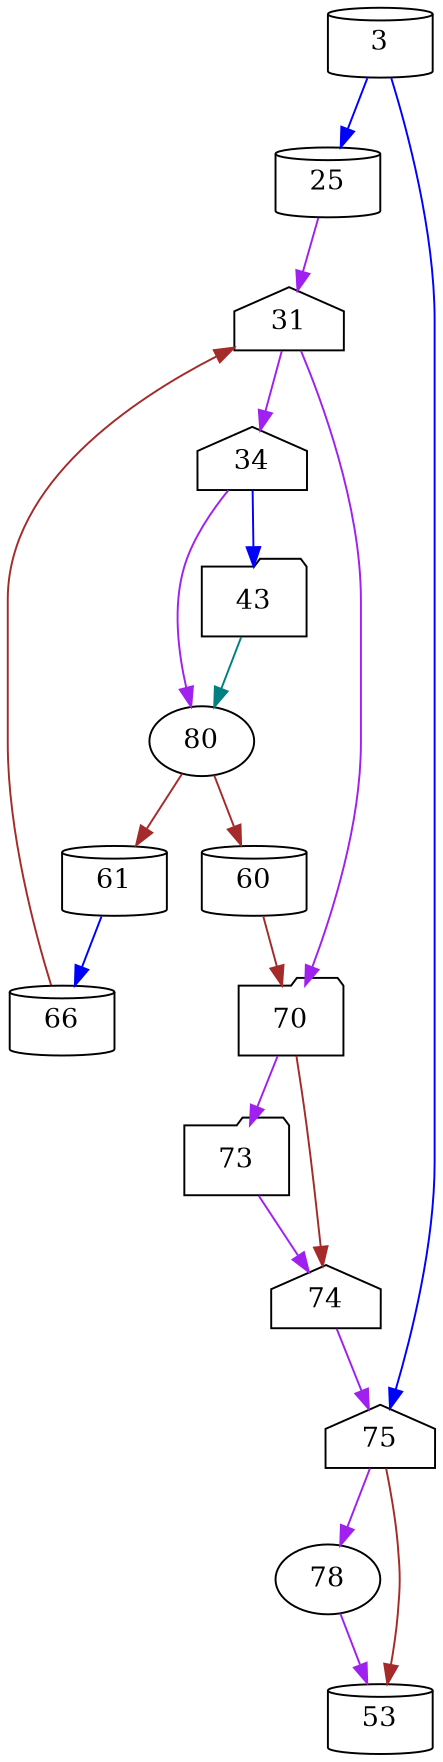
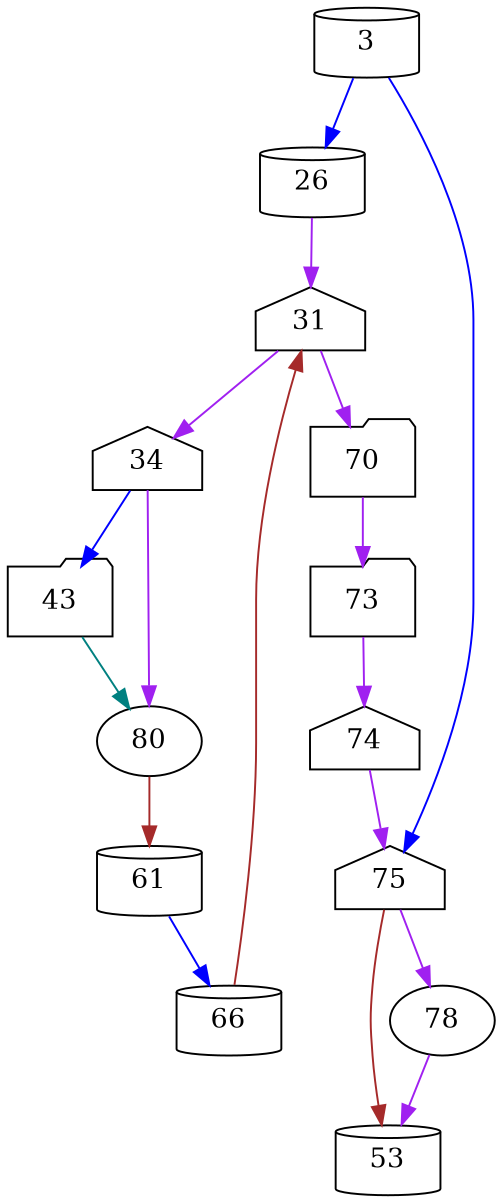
node "25": label "25" -> "26"
node "60": removed
edge "70" -> "74": removed
